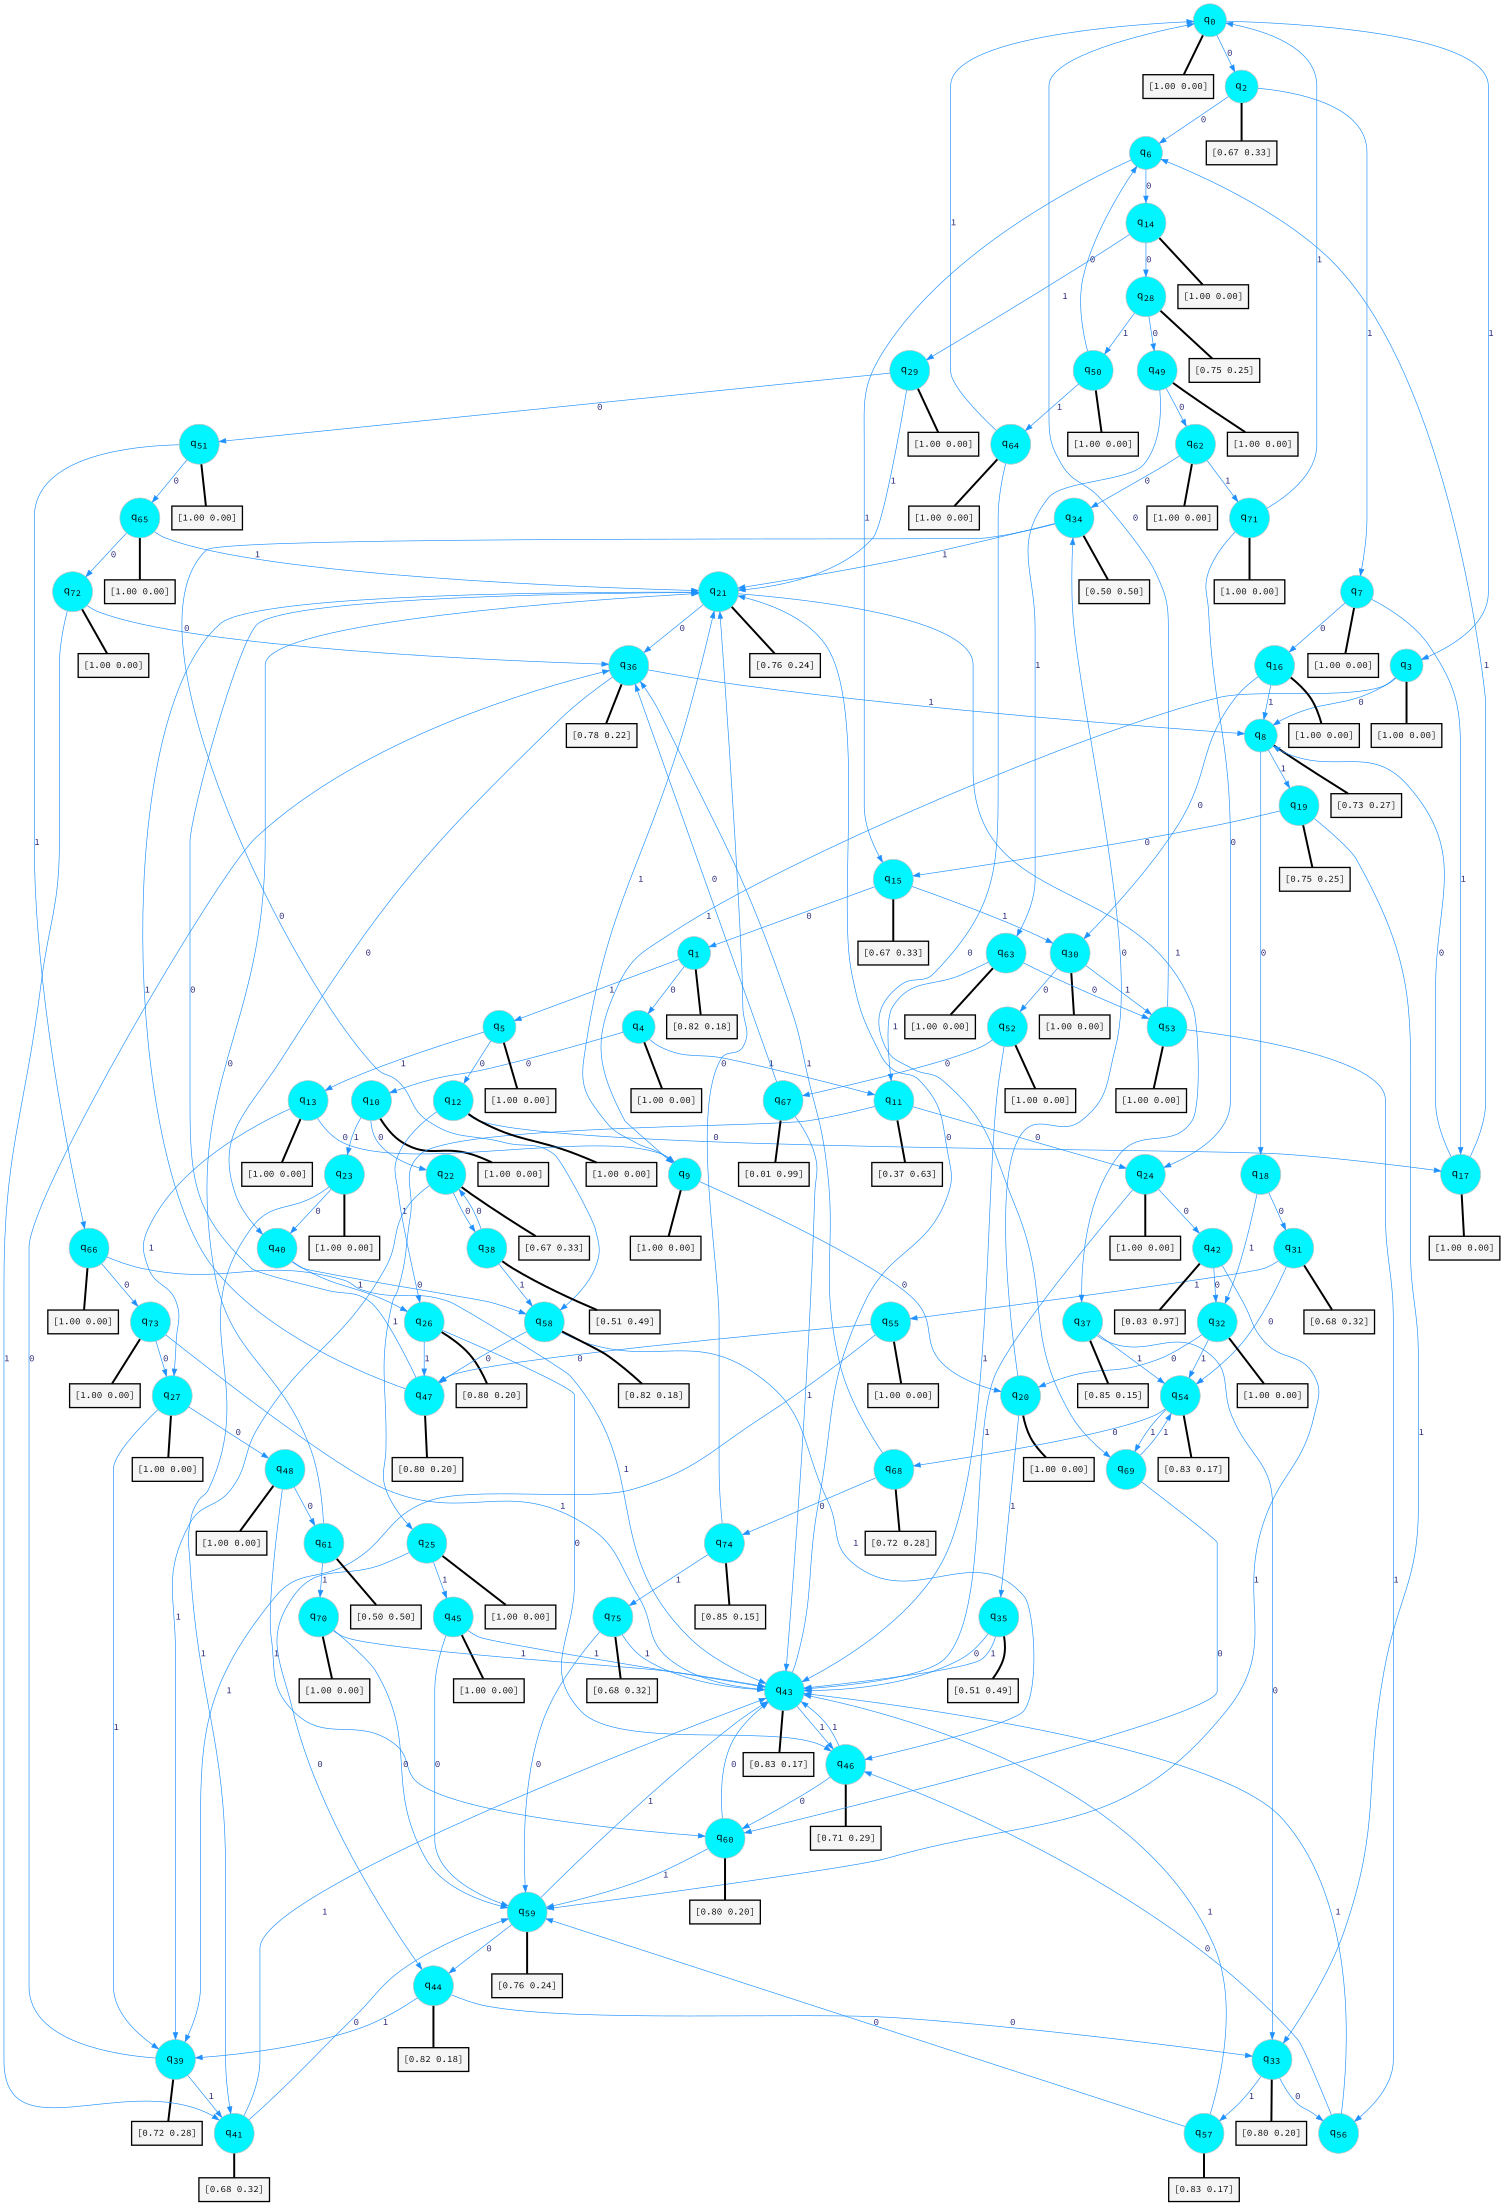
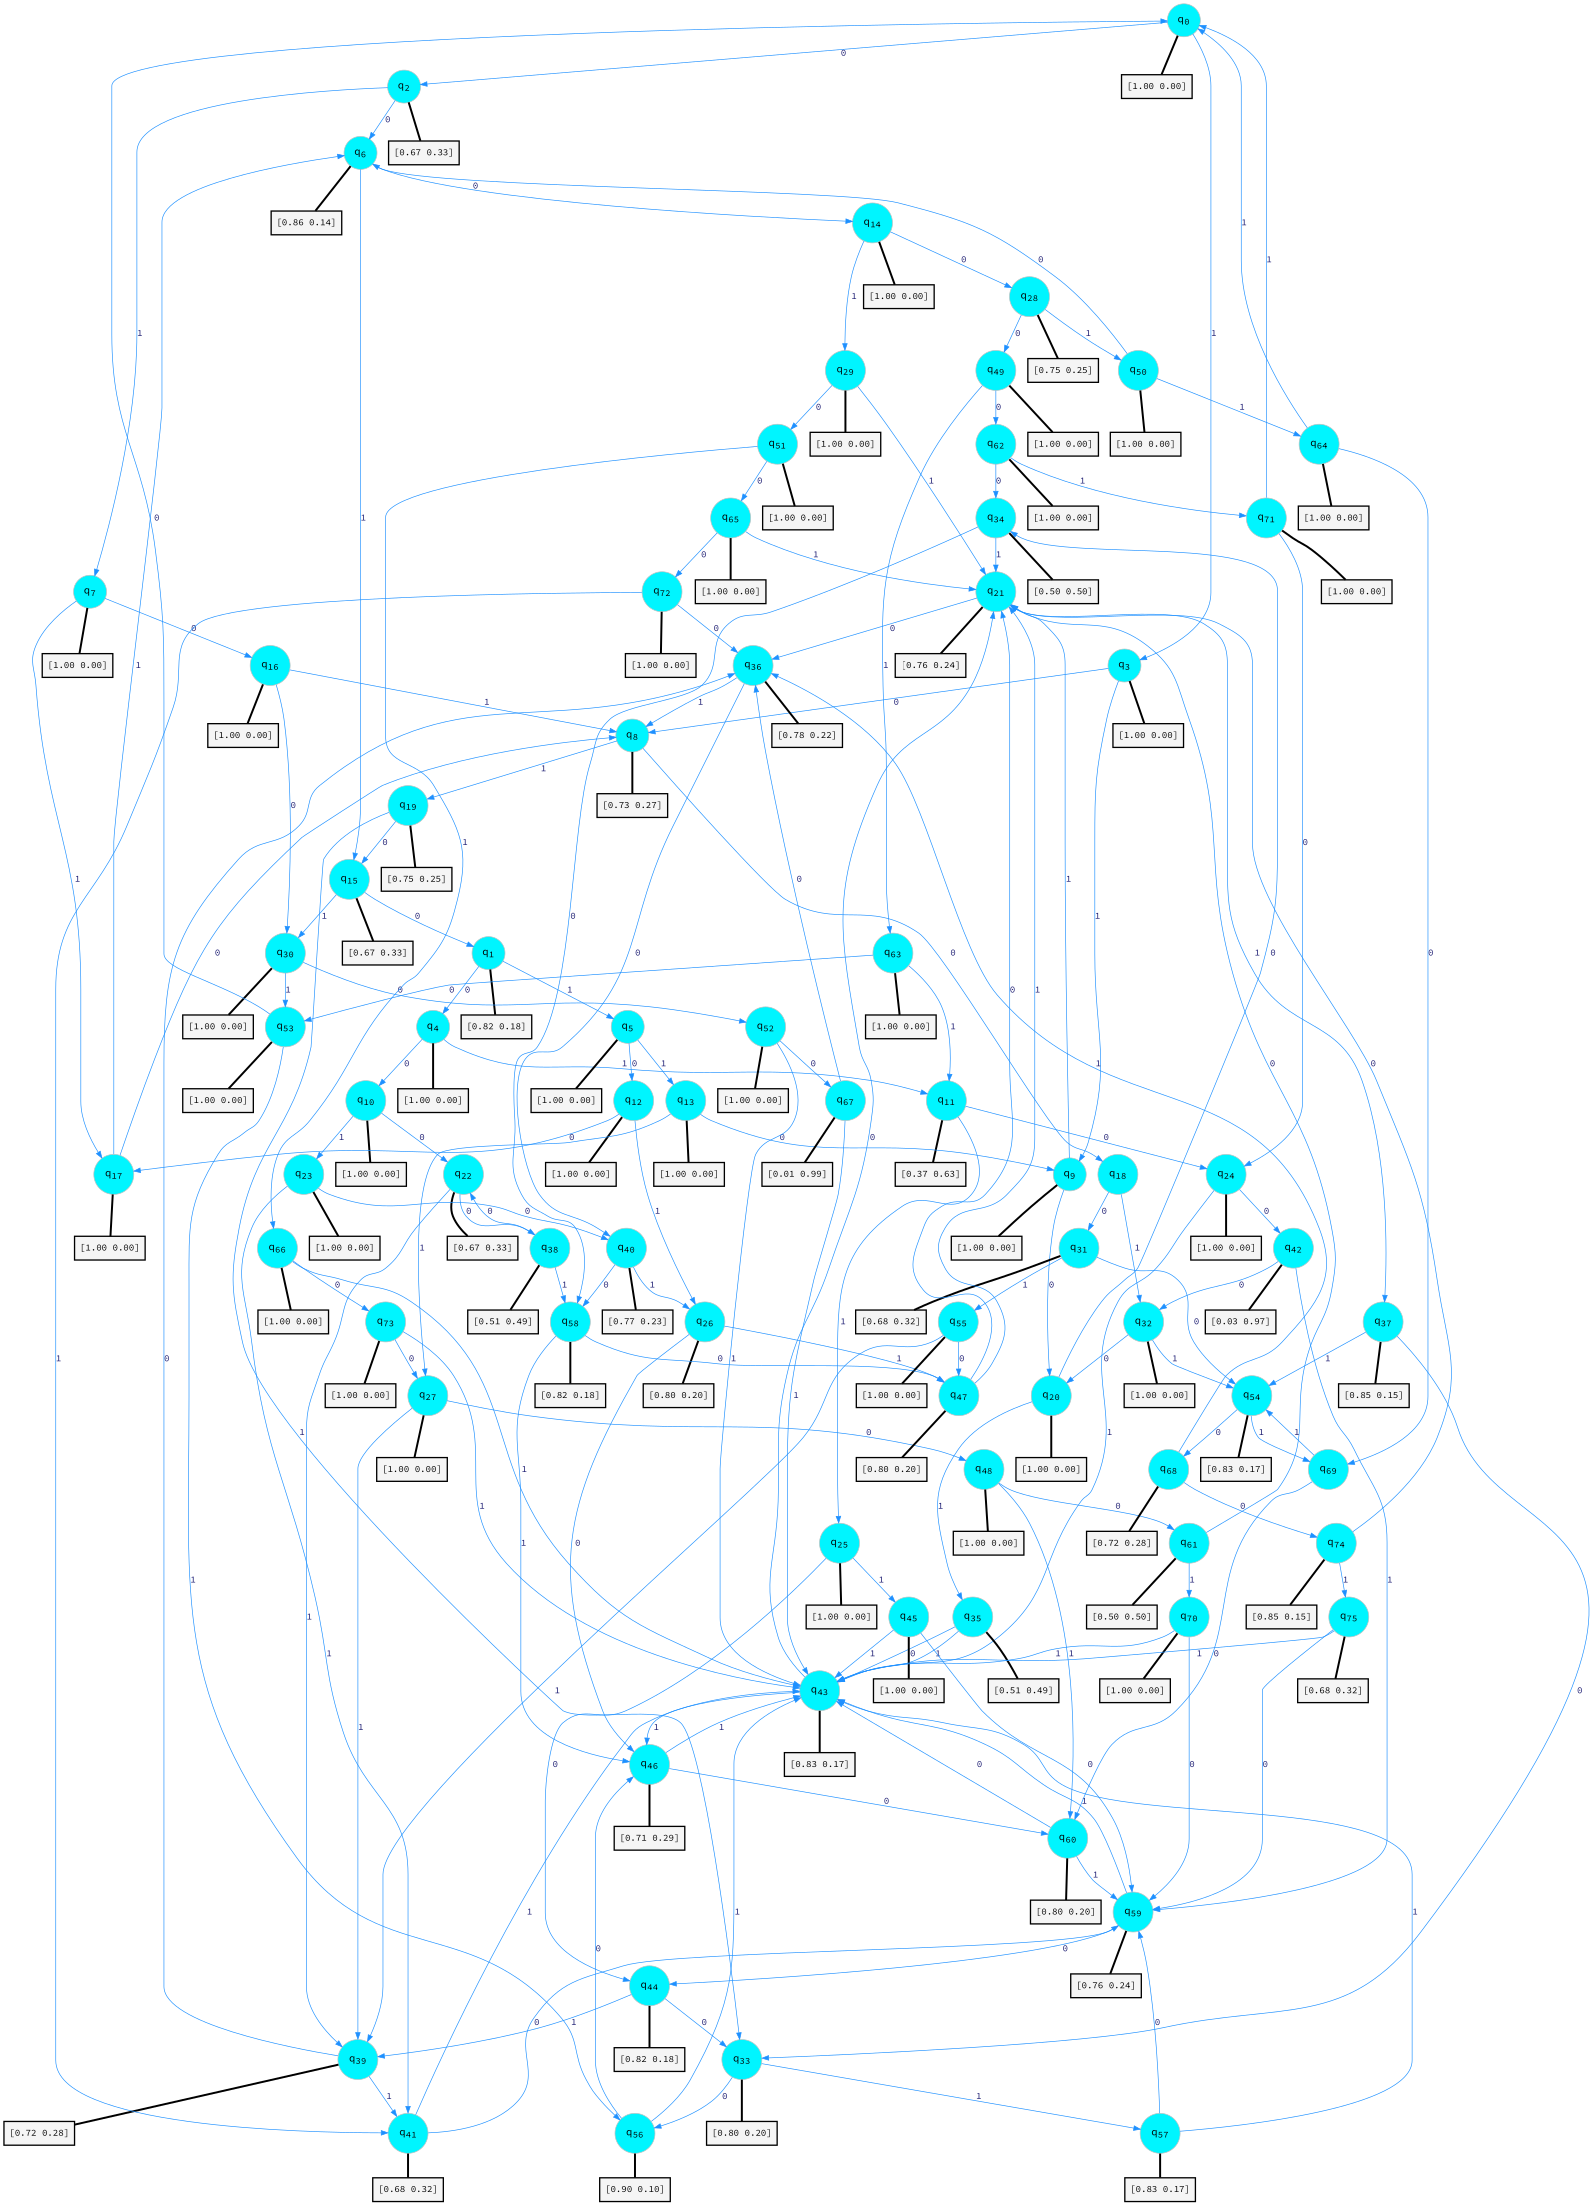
node "[0.86 0.14]": added
node "[0.77 0.23]": added
node "[0.90 0.10]": added
